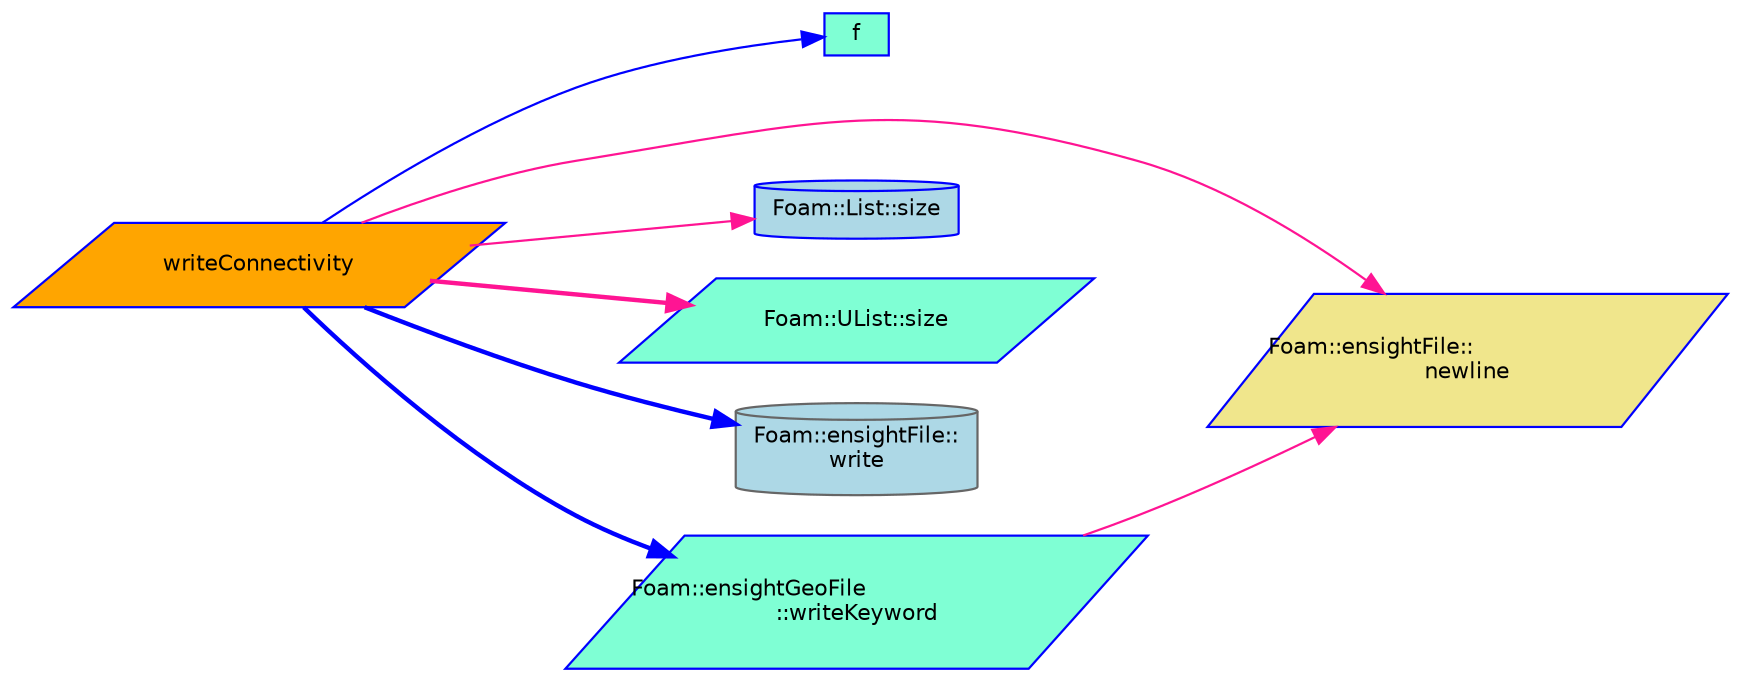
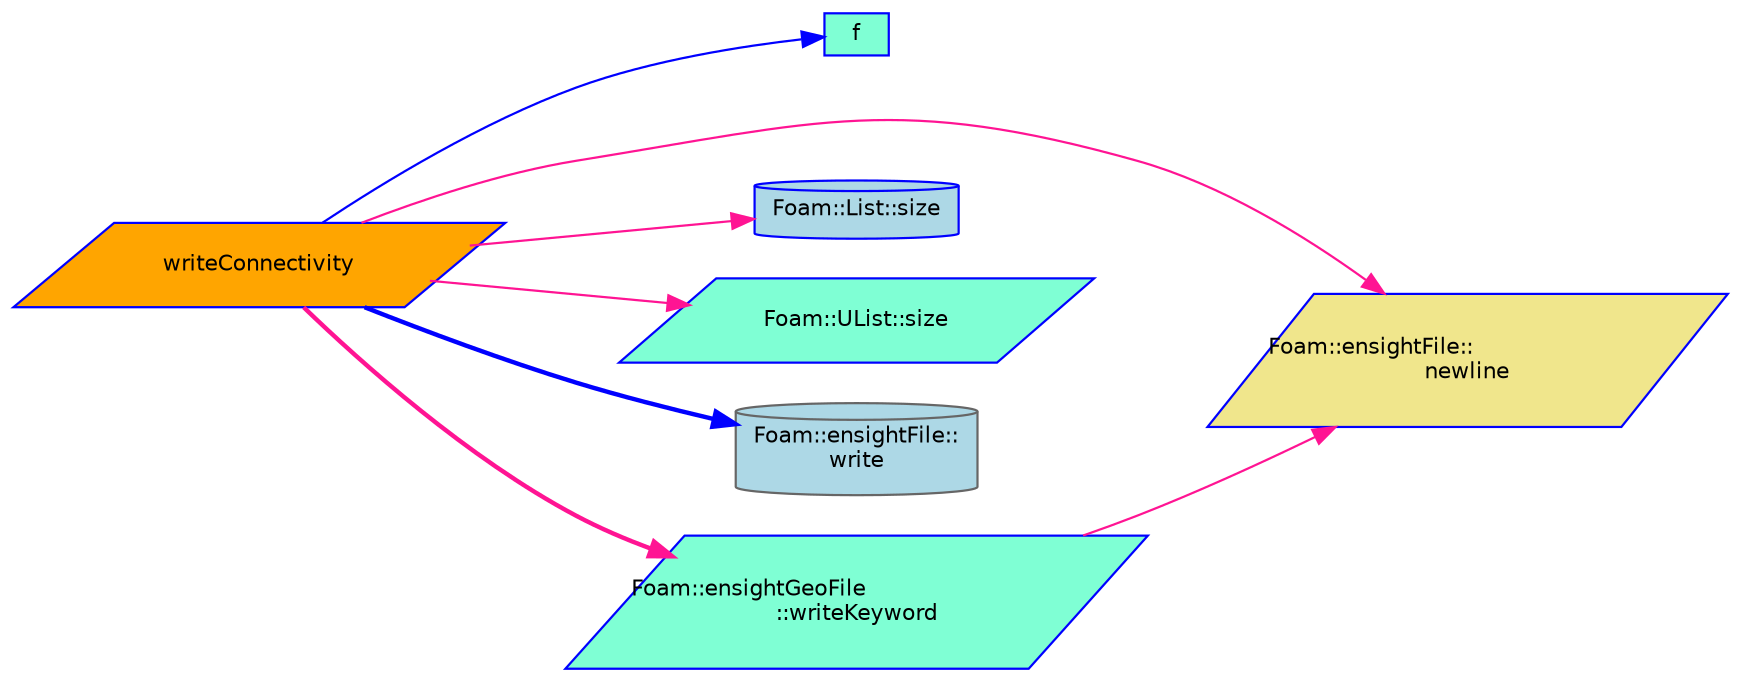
edge "writeConnectivity" -> "Foam::UList::size": style bold -> solid
edge "writeConnectivity" -> "Foam::ensightGeoFile ::writeKeyword": color blue -> deeppink
